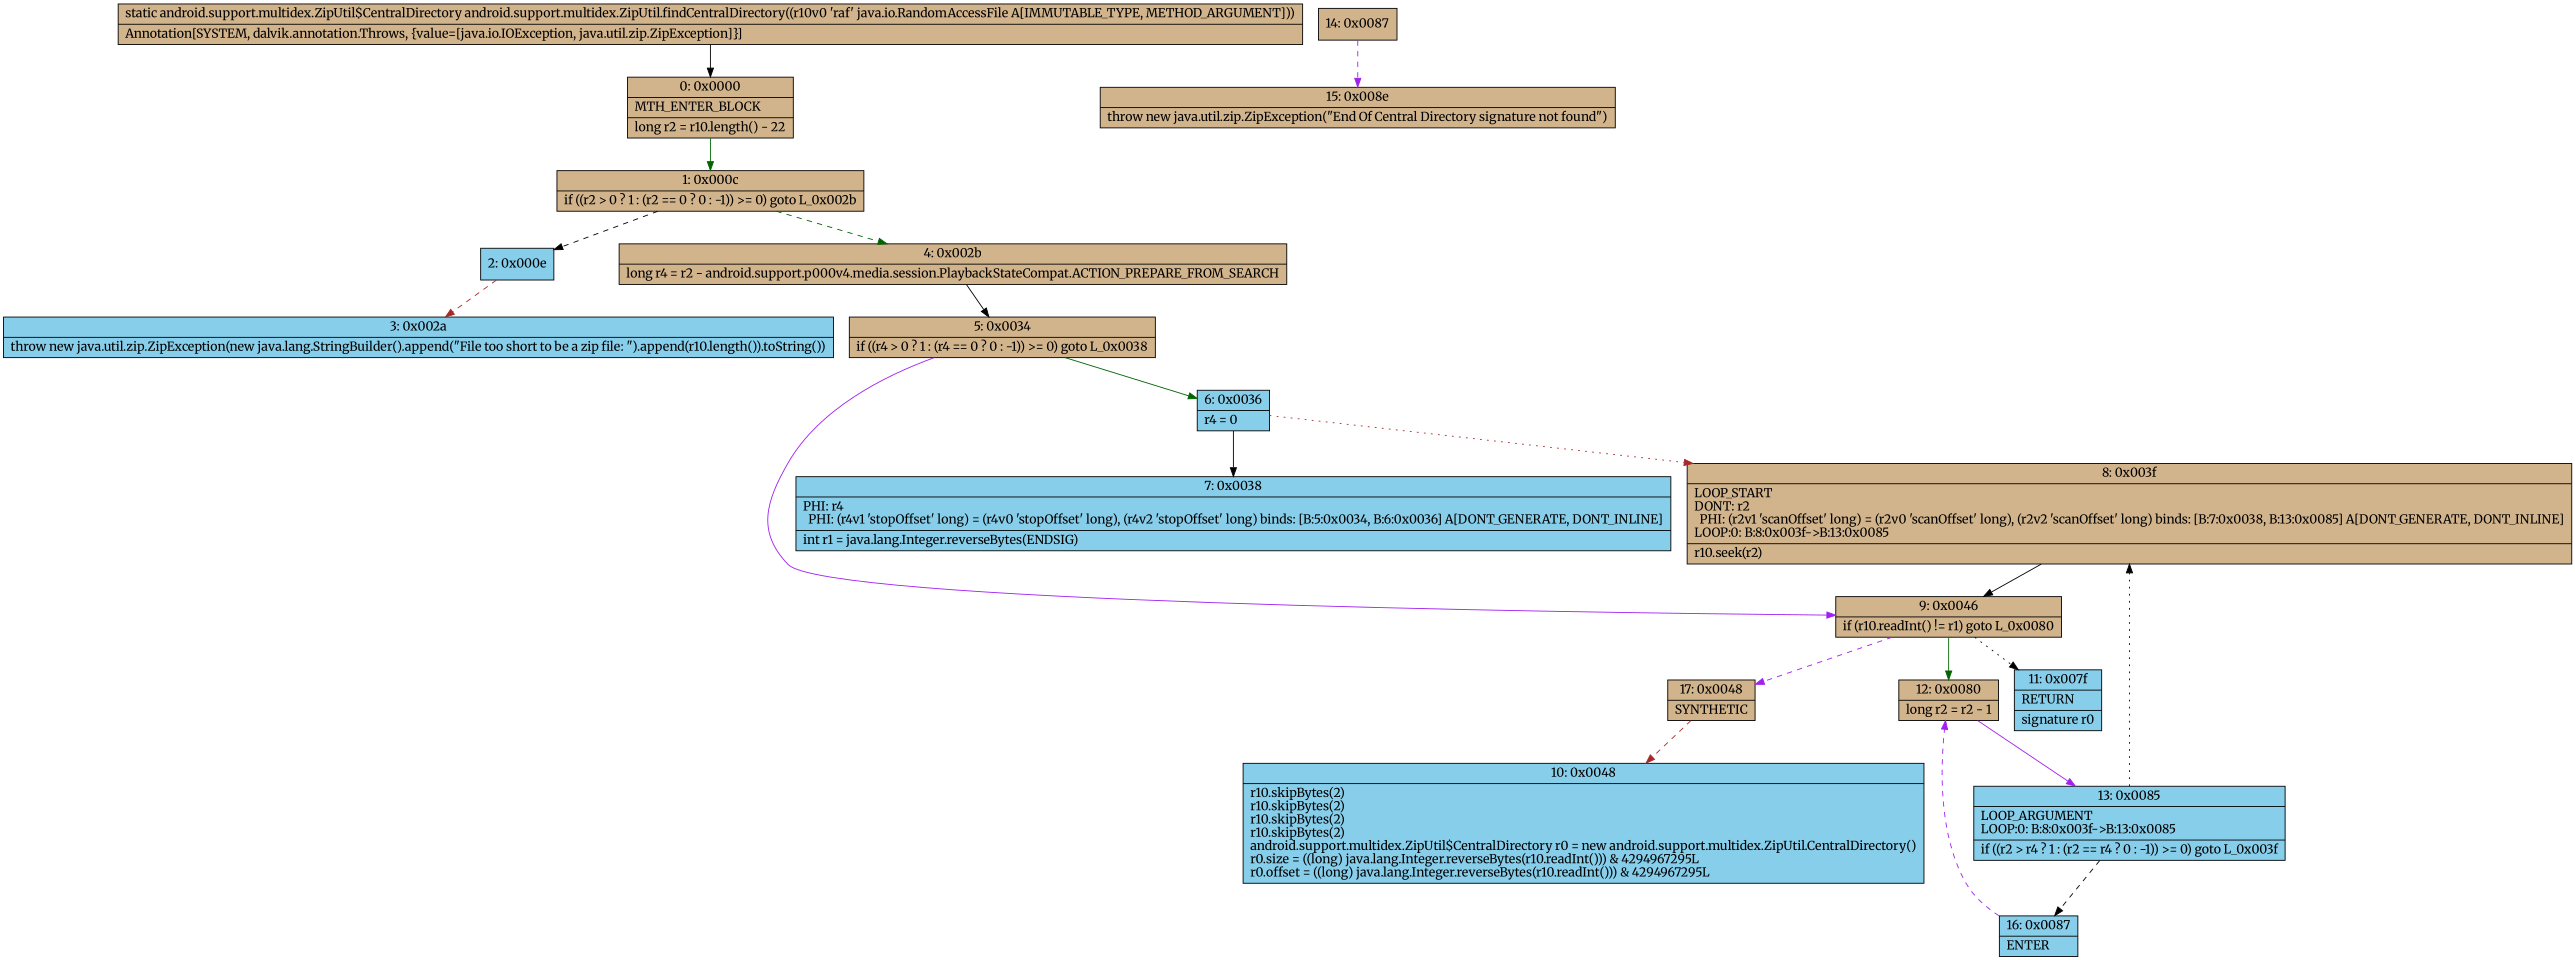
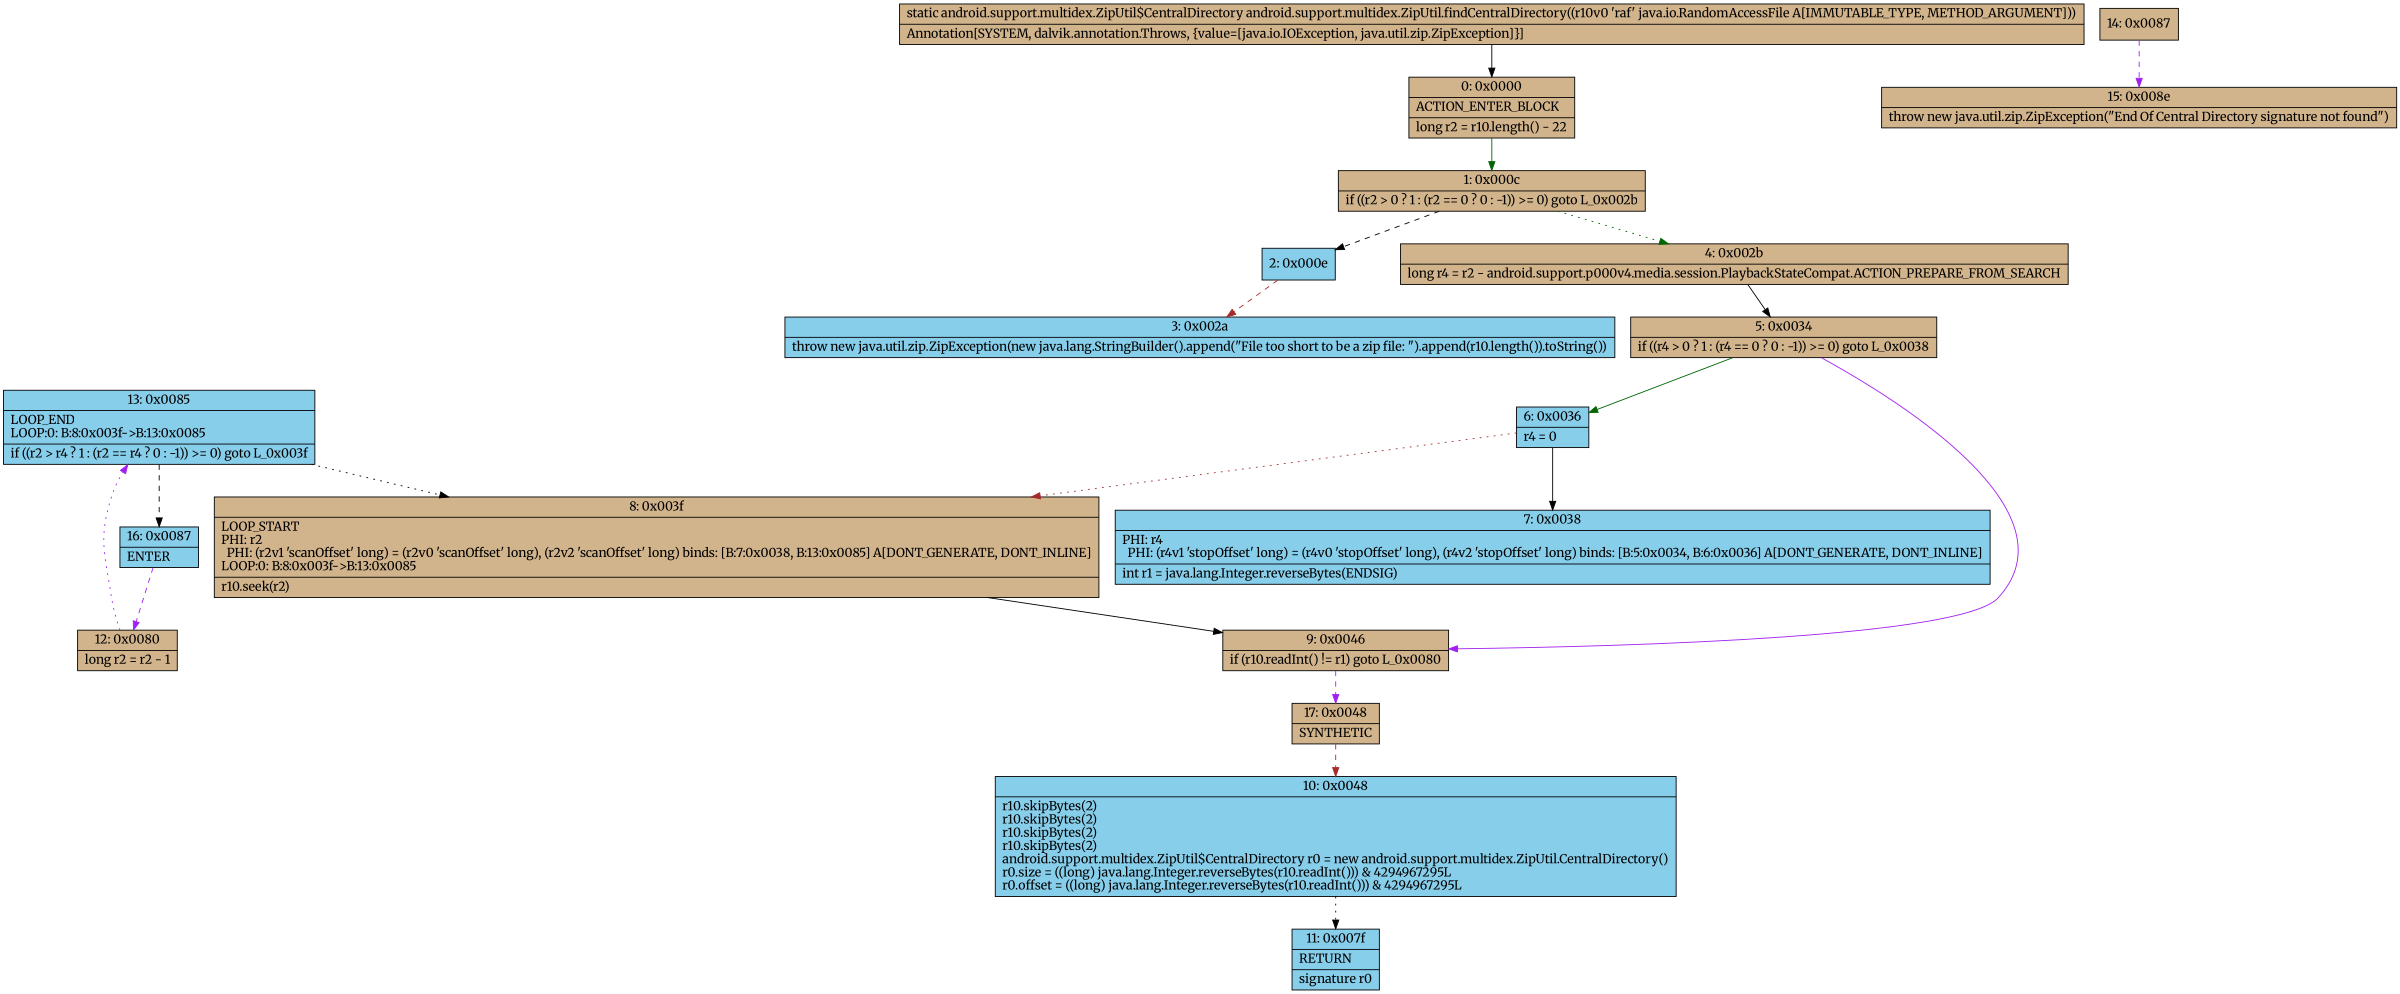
node "0: 0x0000": text "MTH_ENTER_BLOCK" -> "ACTION_ENTER_BLOCK"
edge "1: 0x000c" -> "4: 0x002b": style dashed -> dotted
node "8: 0x003f": text "DONT: r2" -> "PHI: r2"
edge "9: 0x0046" -> "11: 0x007f": now "10: 0x0048" -> "11: 0x007f"
edge "9: 0x0046" -> "12: 0x0080": removed
edge "12: 0x0080" -> "13: 0x0085": style solid -> dotted
node "13: 0x0085": text "LOOP_ARGUMENT" -> "LOOP_END"
